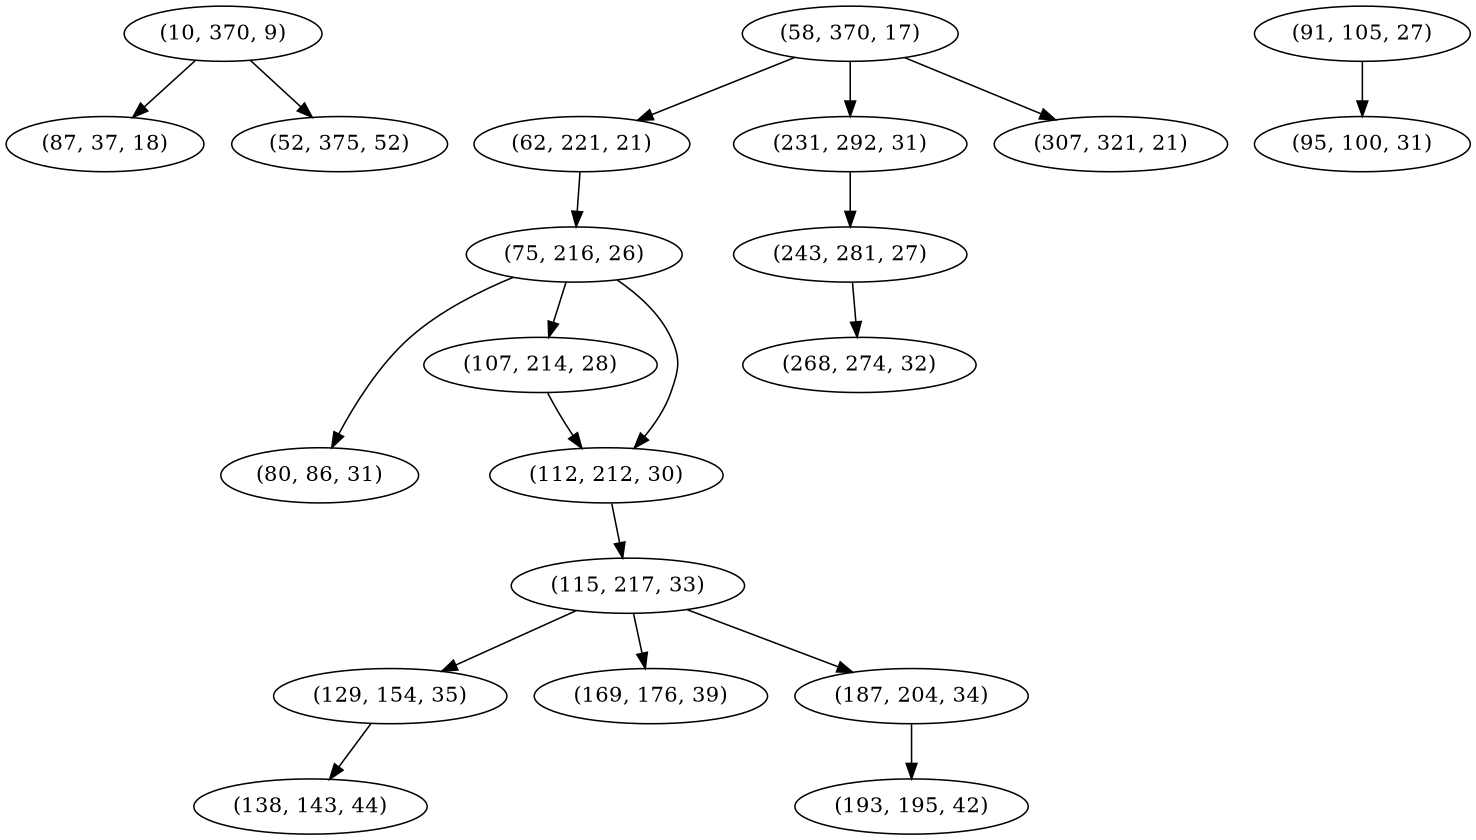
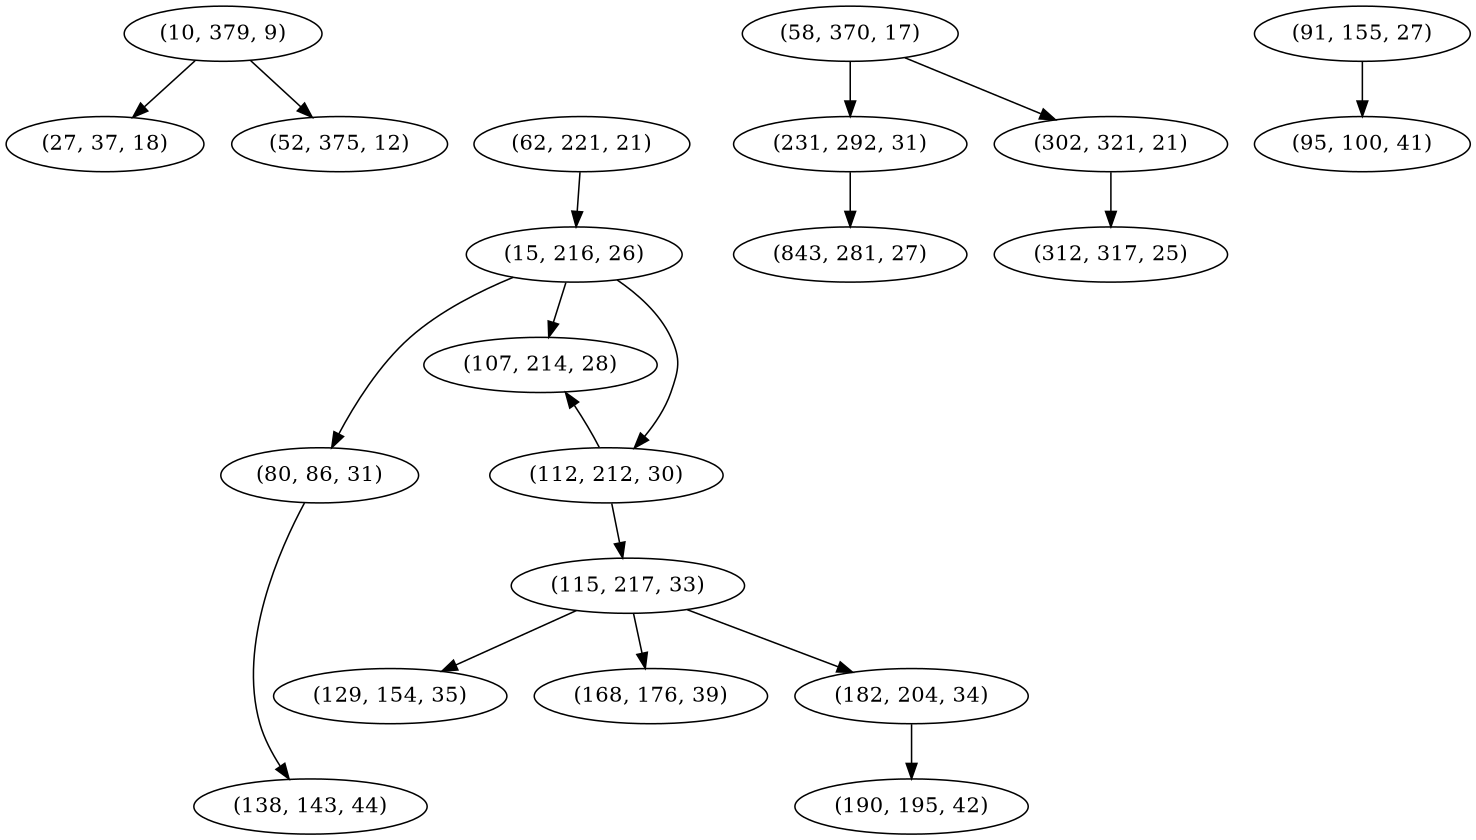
node "(10, 370, 9)": label "(10, 370, 9)" -> "(10, 379, 9)"
node "(91, 105, 27)": label "(91, 105, 27)" -> "(91, 155, 27)"
edge "(58, 370, 17)" -> "(62, 221, 21)": removed
node "(87, 37, 18)": label "(87, 37, 18)" -> "(27, 37, 18)"
node "(52, 375, 52)": label "(52, 375, 52)" -> "(52, 375, 12)"
node "(307, 321, 21)": label "(307, 321, 21)" -> "(302, 321, 21)"
node "(95, 100, 31)": label "(95, 100, 31)" -> "(95, 100, 41)"
node "(75, 216, 26)": label "(75, 216, 26)" -> "(15, 216, 26)"
node "(243, 281, 27)": label "(243, 281, 27)" -> "(843, 281, 27)"
node "(312, 317, 25)": added
node "(268, 274, 32)": removed
edge "(107, 214, 28)" -> "(112, 212, 30)": reversed
node "(169, 176, 39)": label "(169, 176, 39)" -> "(168, 176, 39)"
node "(187, 204, 34)": label "(187, 204, 34)" -> "(182, 204, 34)"
edge "(129, 154, 35)" -> "(138, 143, 44)": now "(80, 86, 31)" -> "(138, 143, 44)"
node "(193, 195, 42)": label "(193, 195, 42)" -> "(190, 195, 42)"
